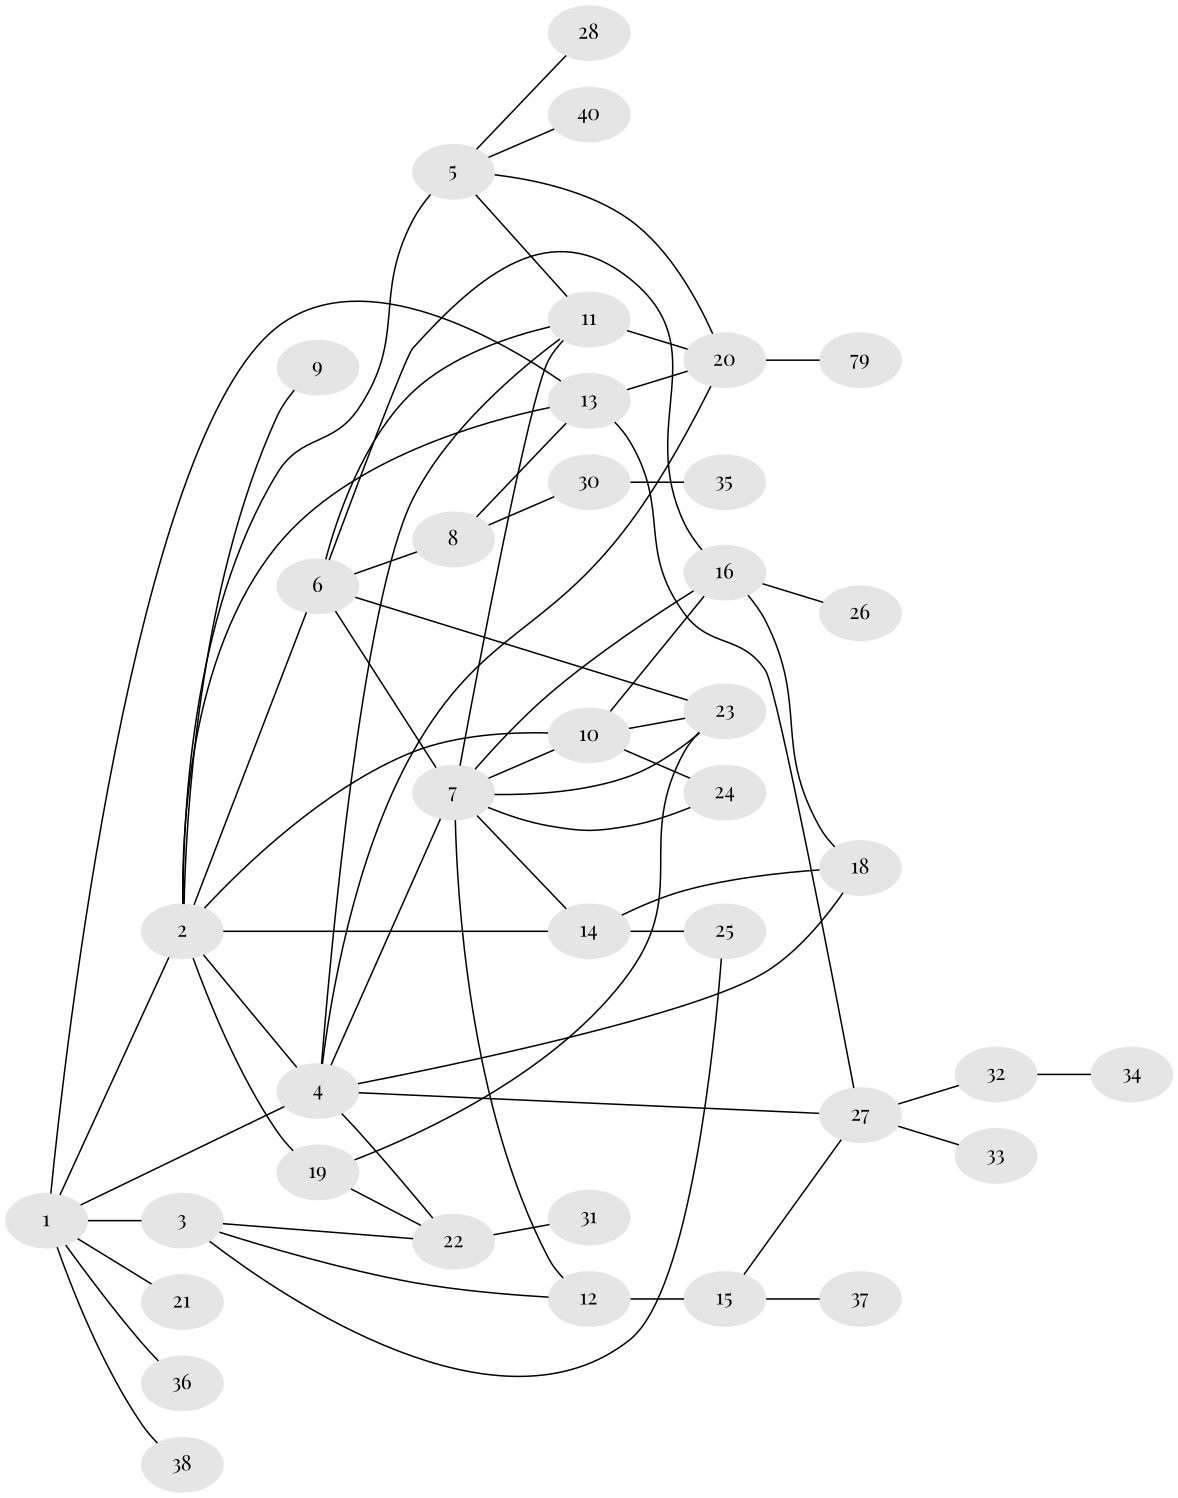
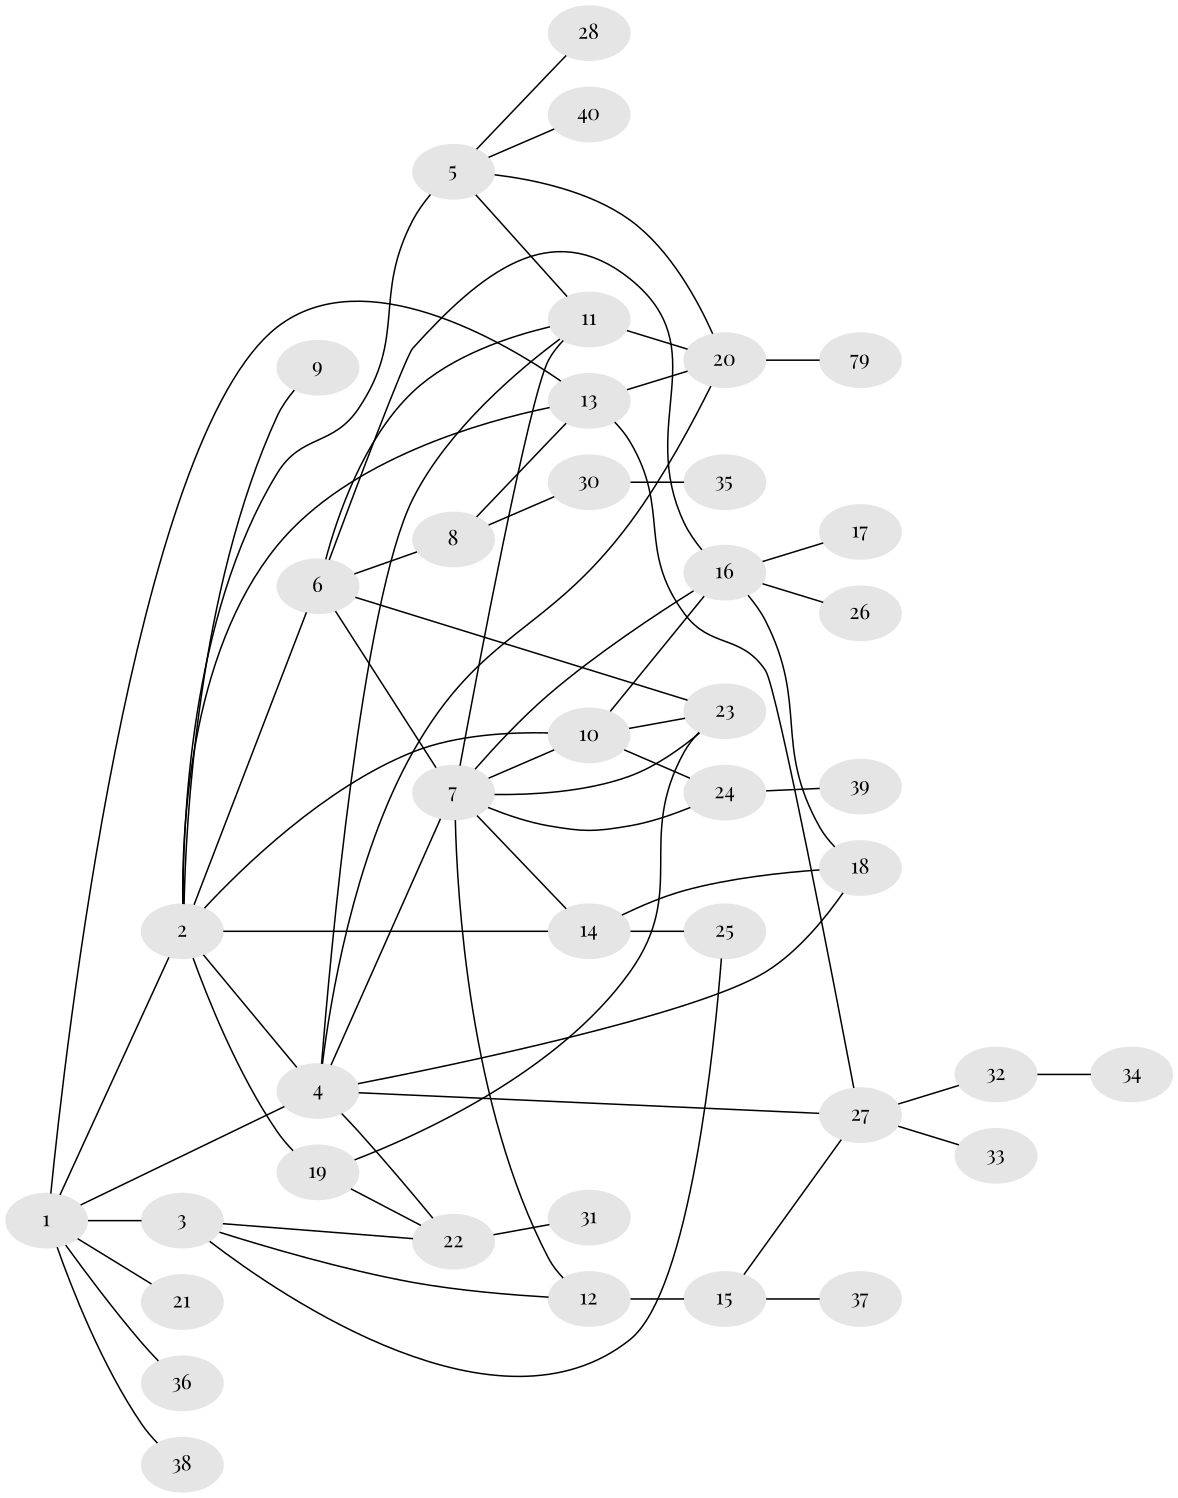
node "17": added
node "39": added
